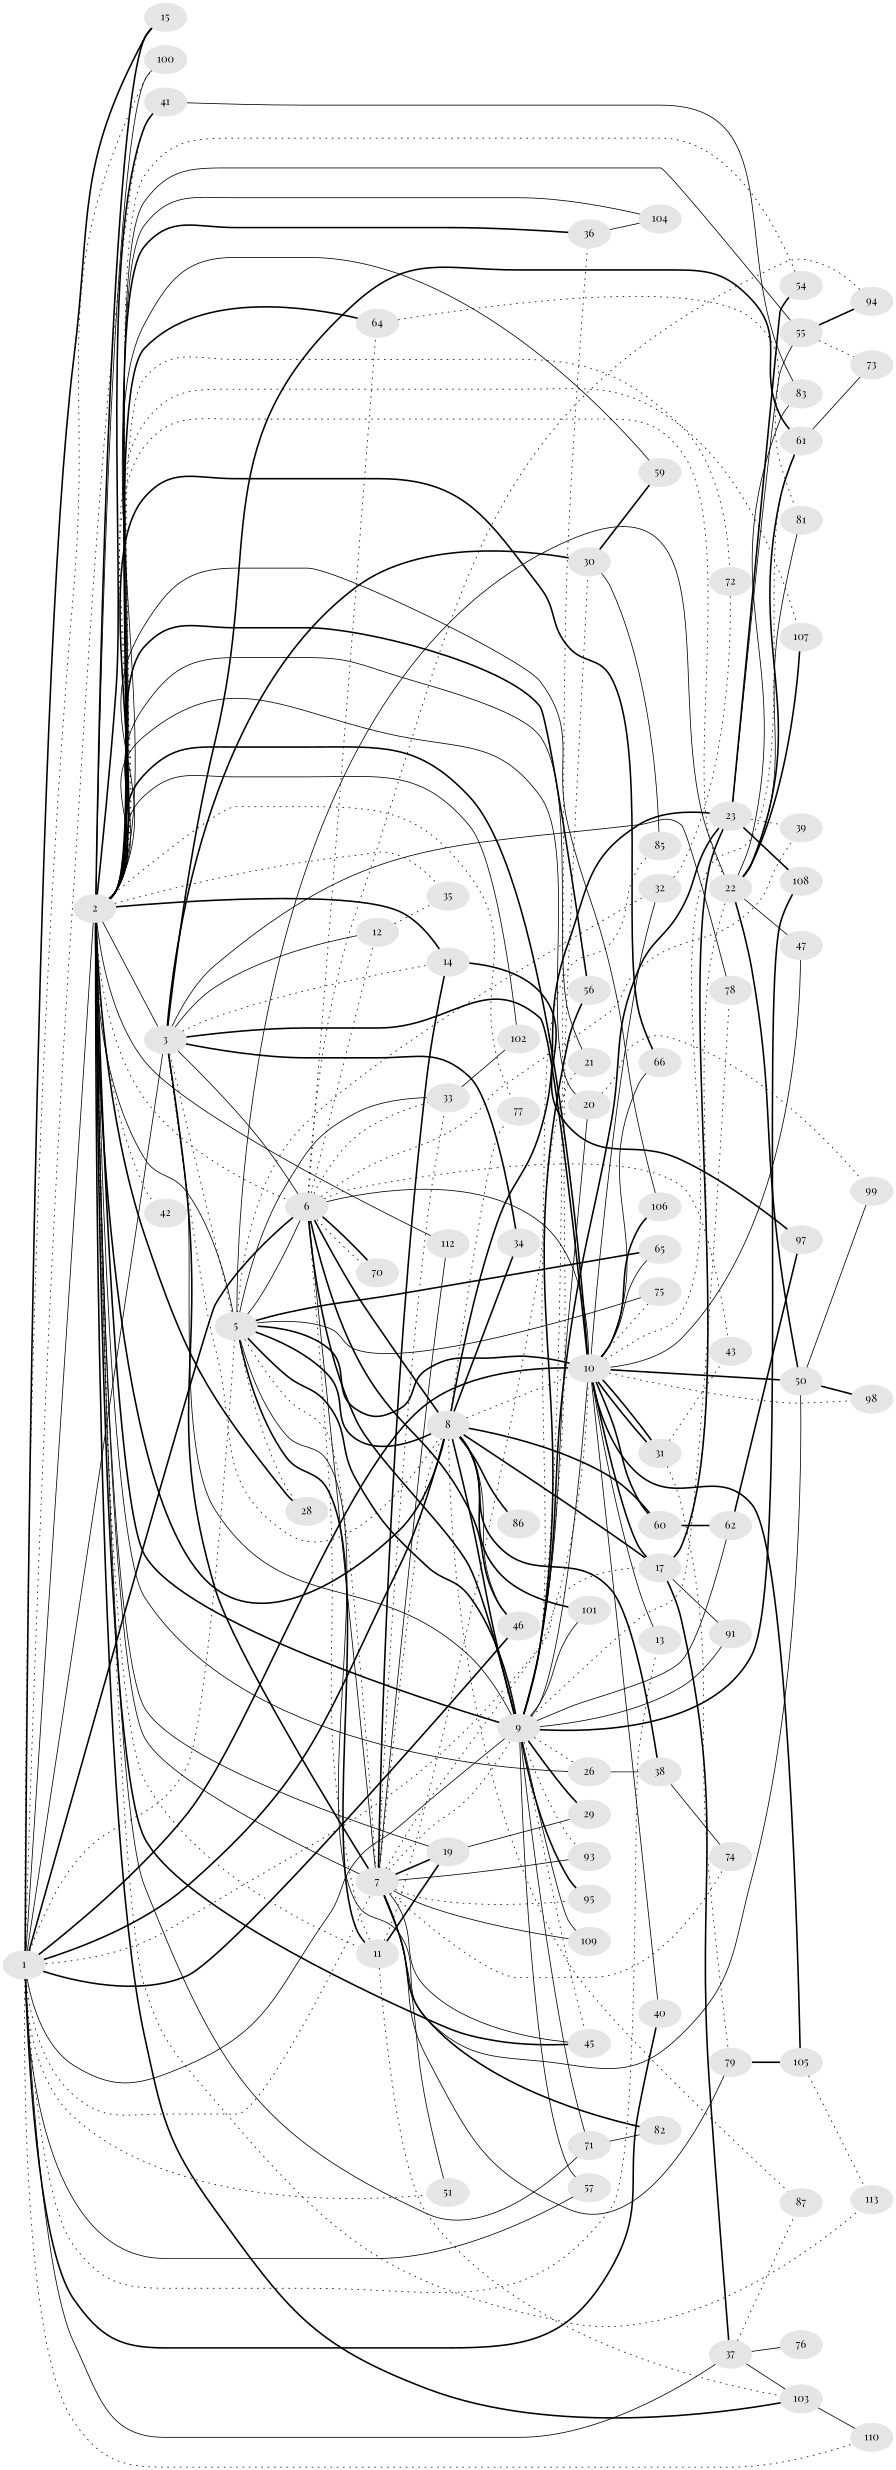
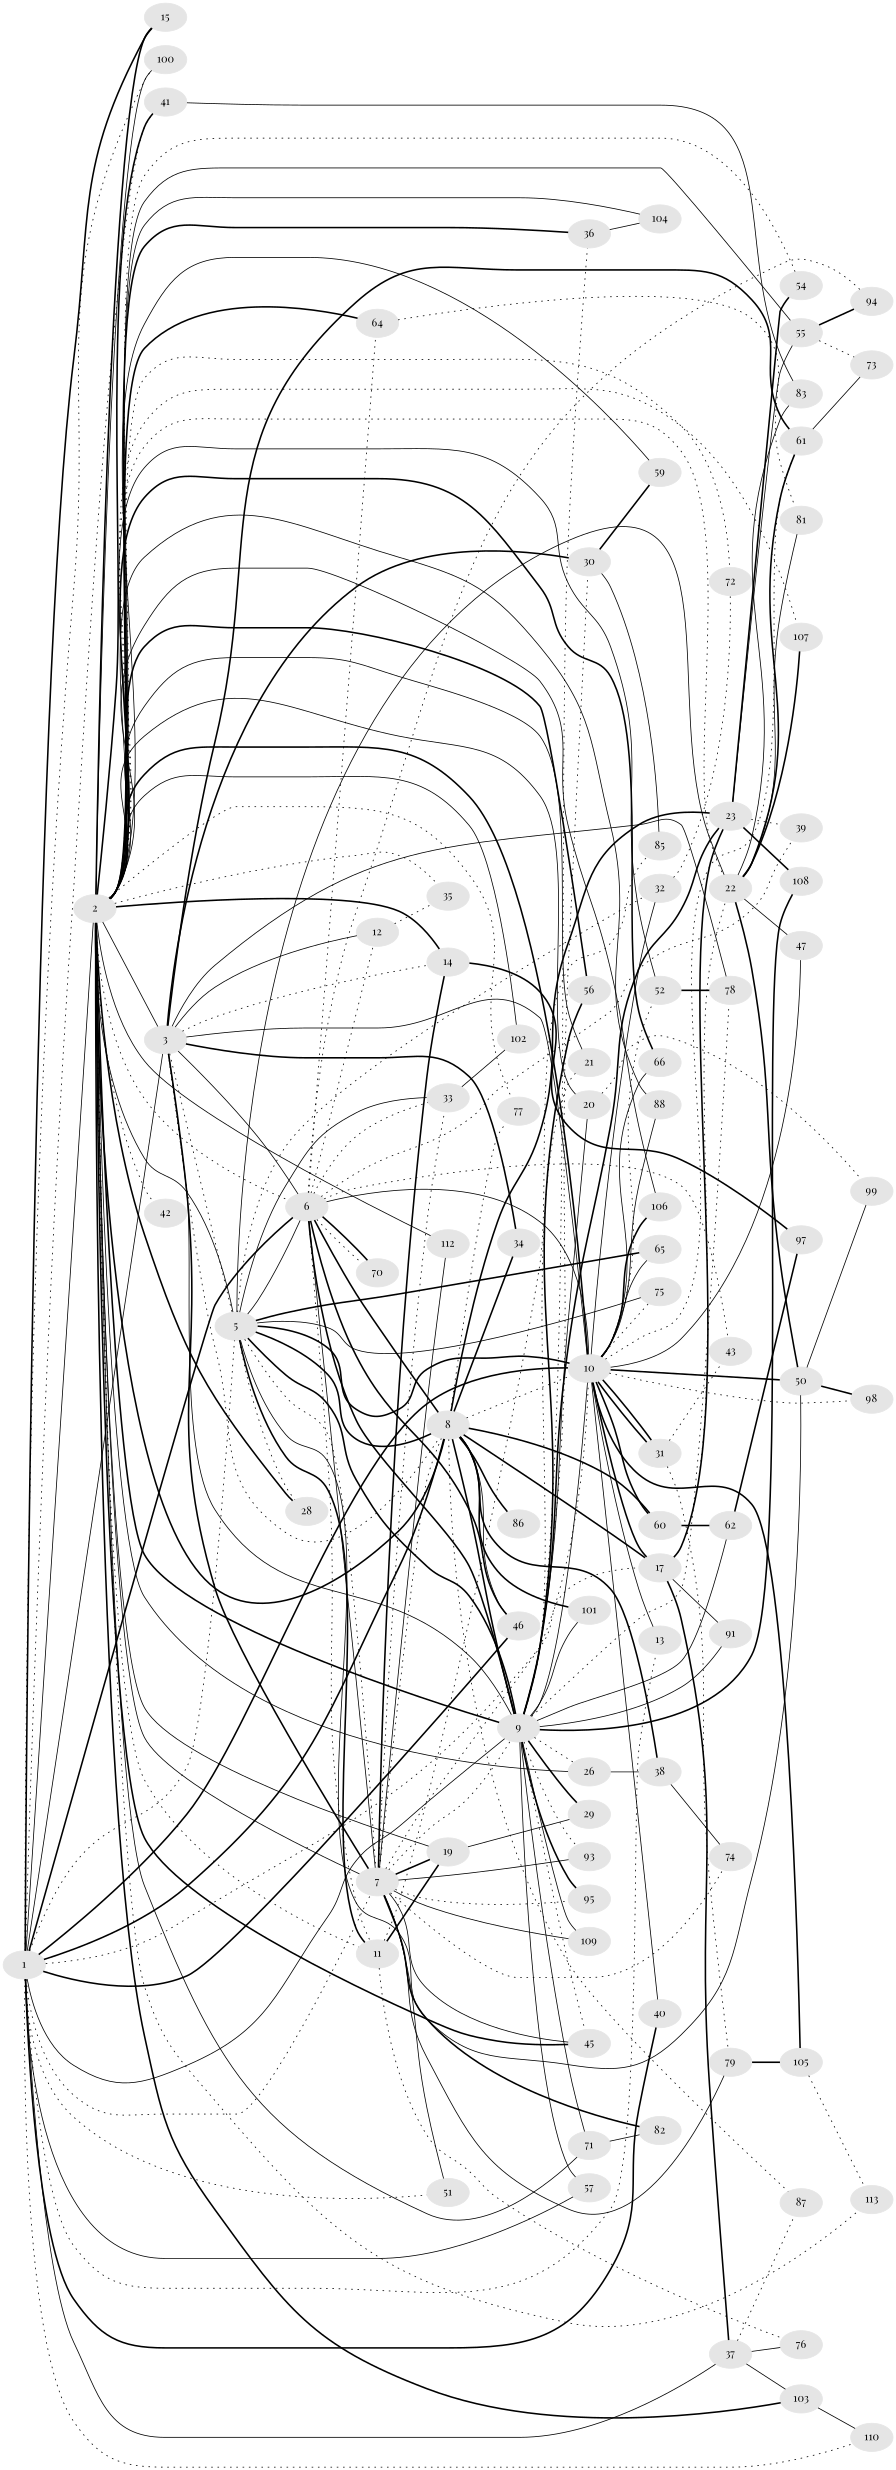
node "52": added
edge "3" -- "10": style bold -> solid
node "88": added
edge "11" -- "103": now "11" -- "76"
